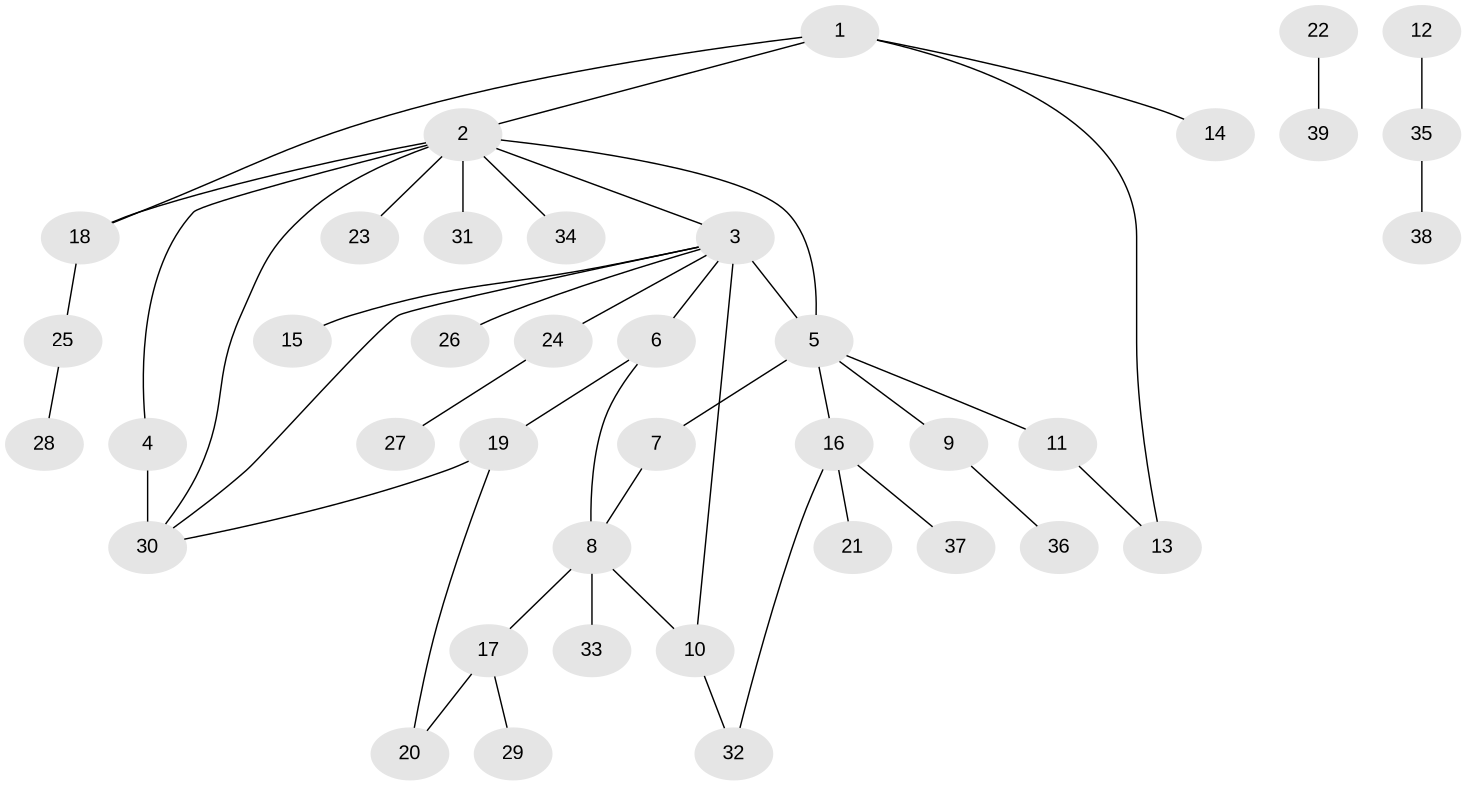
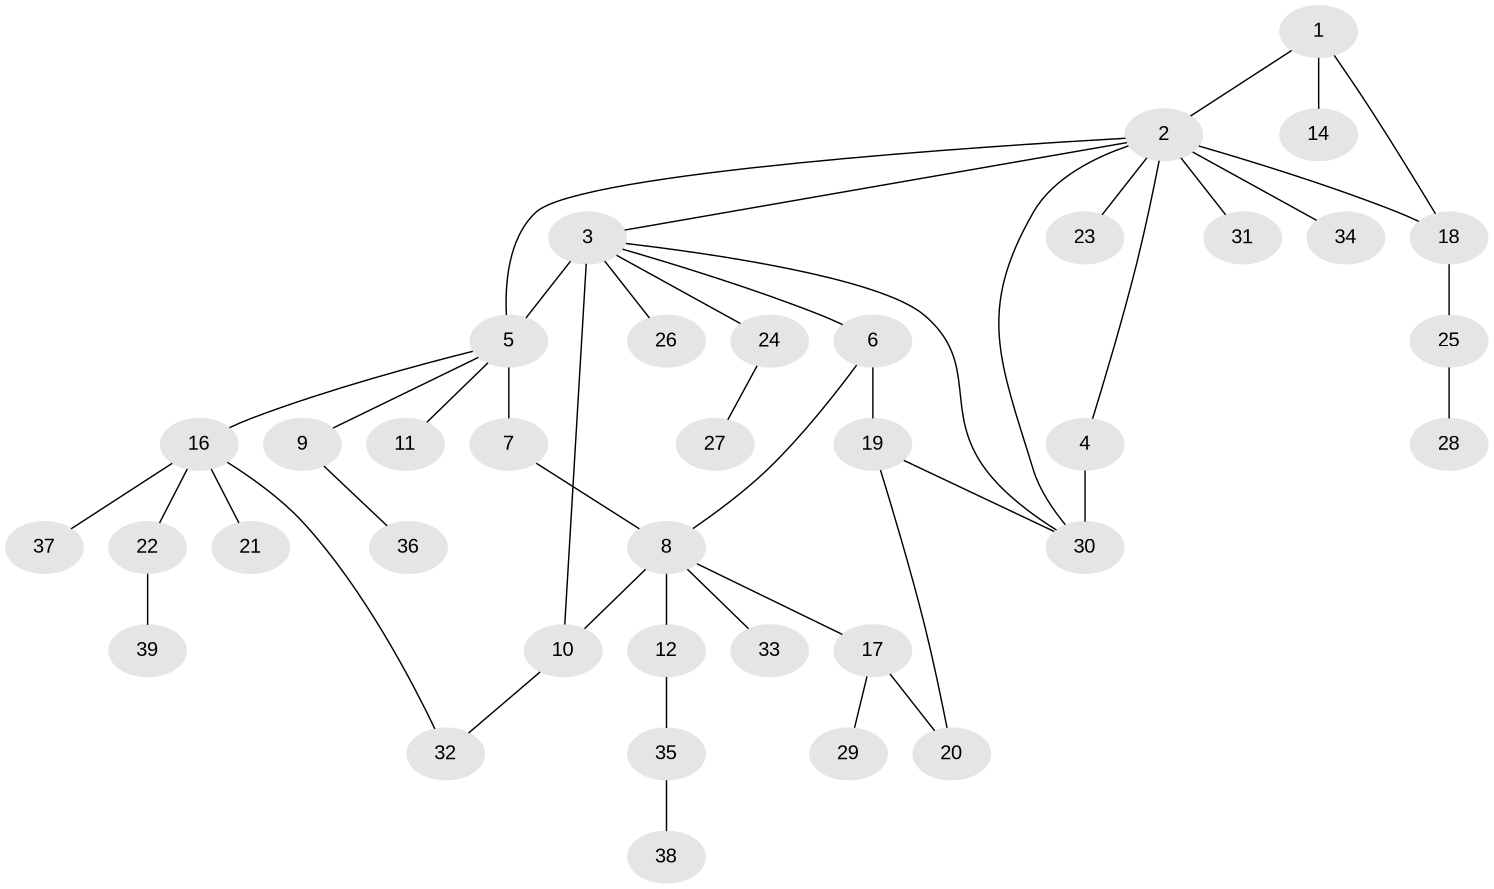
node "15": removed
edge "16" -- "22": added
node "13": removed
edge "8" -- "12": added
